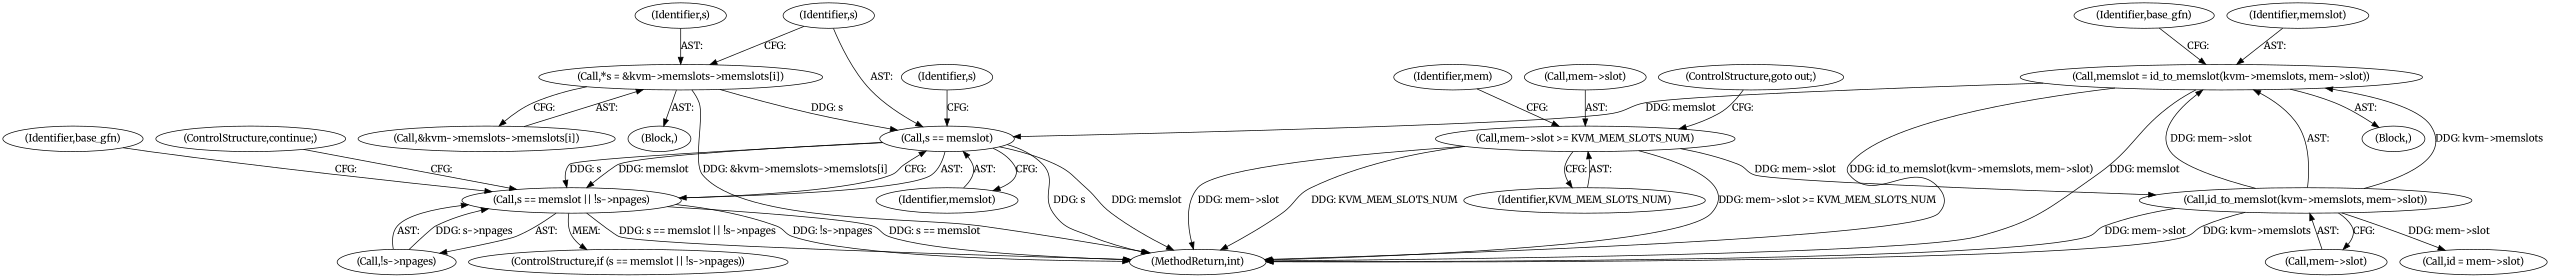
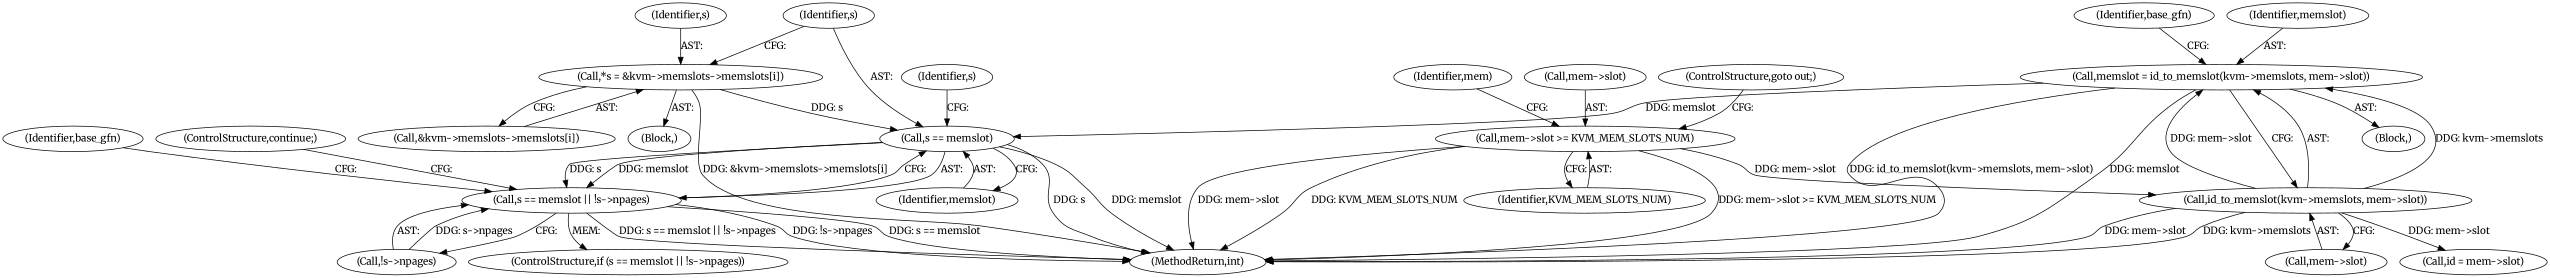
edge "(Call,memslot = id_to_memslot(kvm->memslots, mem->slot))" -> "(Call,id_to_memslot(kvm->memslots, mem->slot))": added, label "CFG:"
edge "(Call,s == memslot || !s->npages)" -> "(Call,!s->npages)": label "AST: " -> "CFG: "
